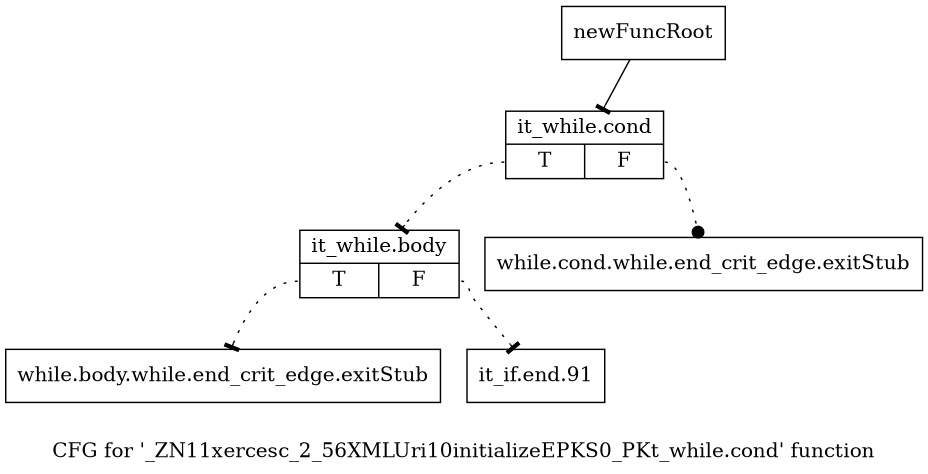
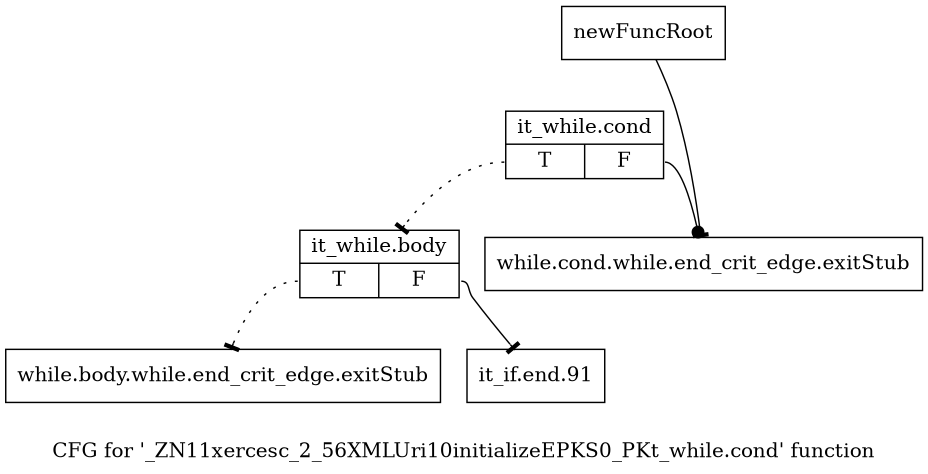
edge "newFuncRoot" -> "it_while.cond": now "newFuncRoot" -> "while.cond.while.end_crit_edge.exitStub"
edge "it_while.cond" -> "while.cond.while.end_crit_edge.exitStub": style dotted -> solid
edge "it_while.body" -> "it_if.end.91": style dotted -> solid
